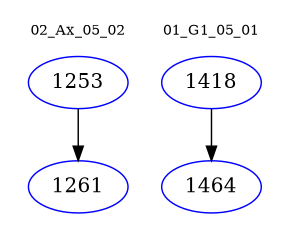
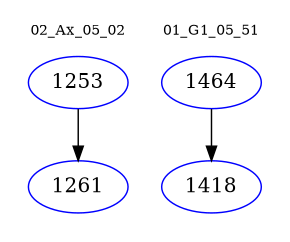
cluster "01_G1_05_01": label "01_G1_05_01" -> "01_G1_05_51"
edge "1418" -> "1464": reversed
